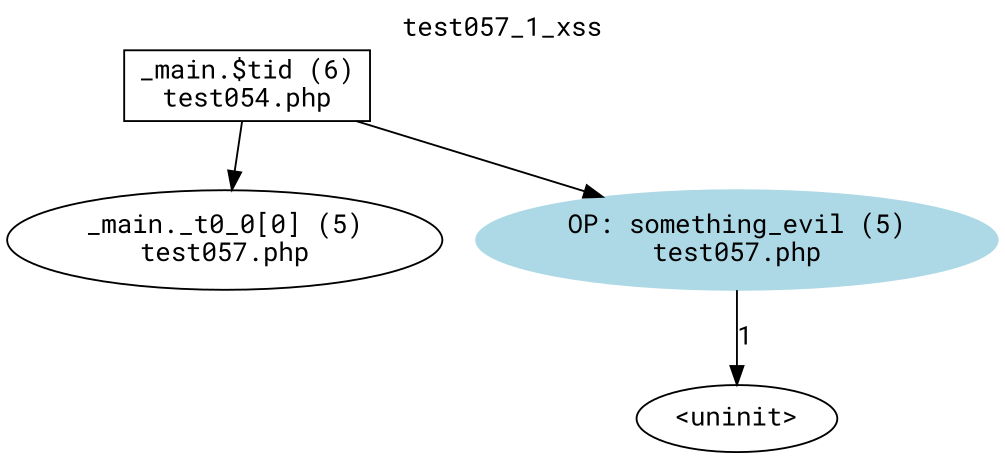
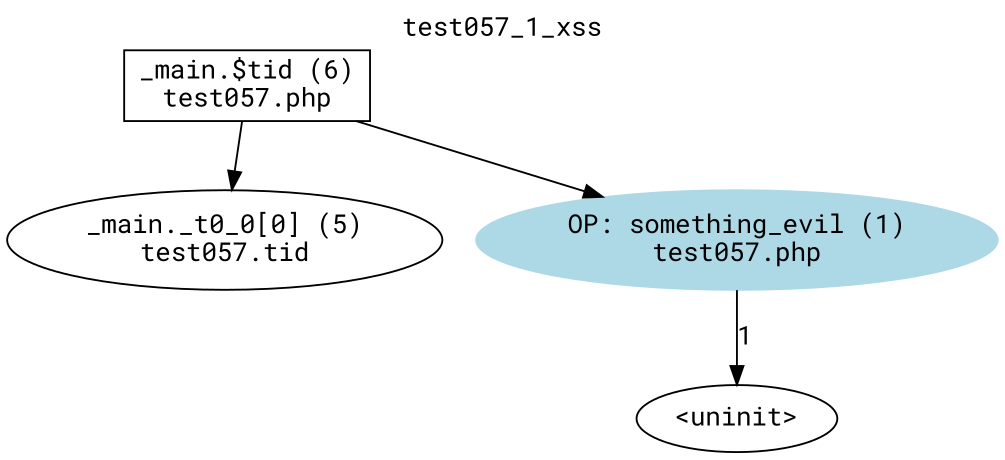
node "_main.$tid (6) test054.php": label "_main.$tid (6) test054.php" -> "_main.$tid (6) test057.php"
node "_main._t0_0[0] (5) test057.php": label "_main._t0_0[0] (5) test057.php" -> "_main._t0_0[0] (5) test057.tid"
node "OP: something_evil (5) test057.php": label "OP: something_evil (5) test057.php" -> "OP: something_evil (1) test057.php"
